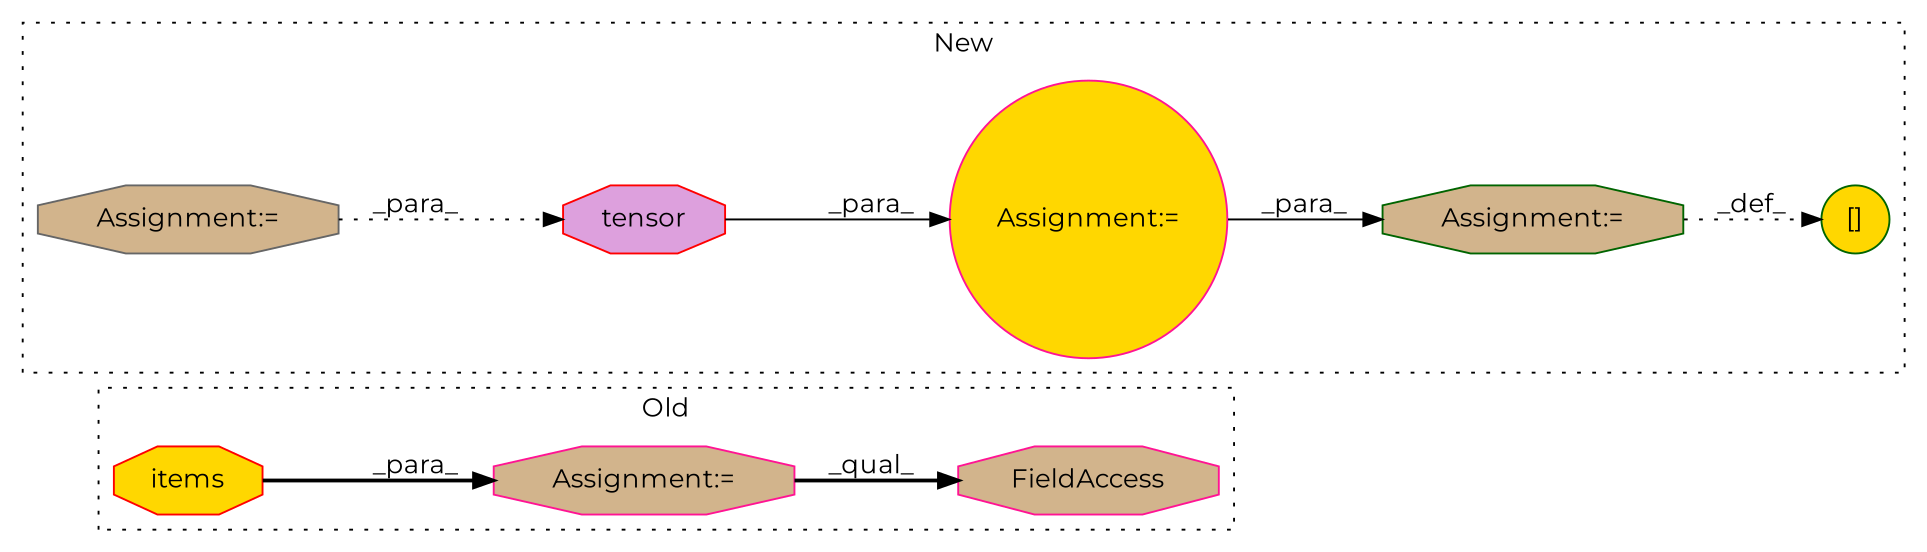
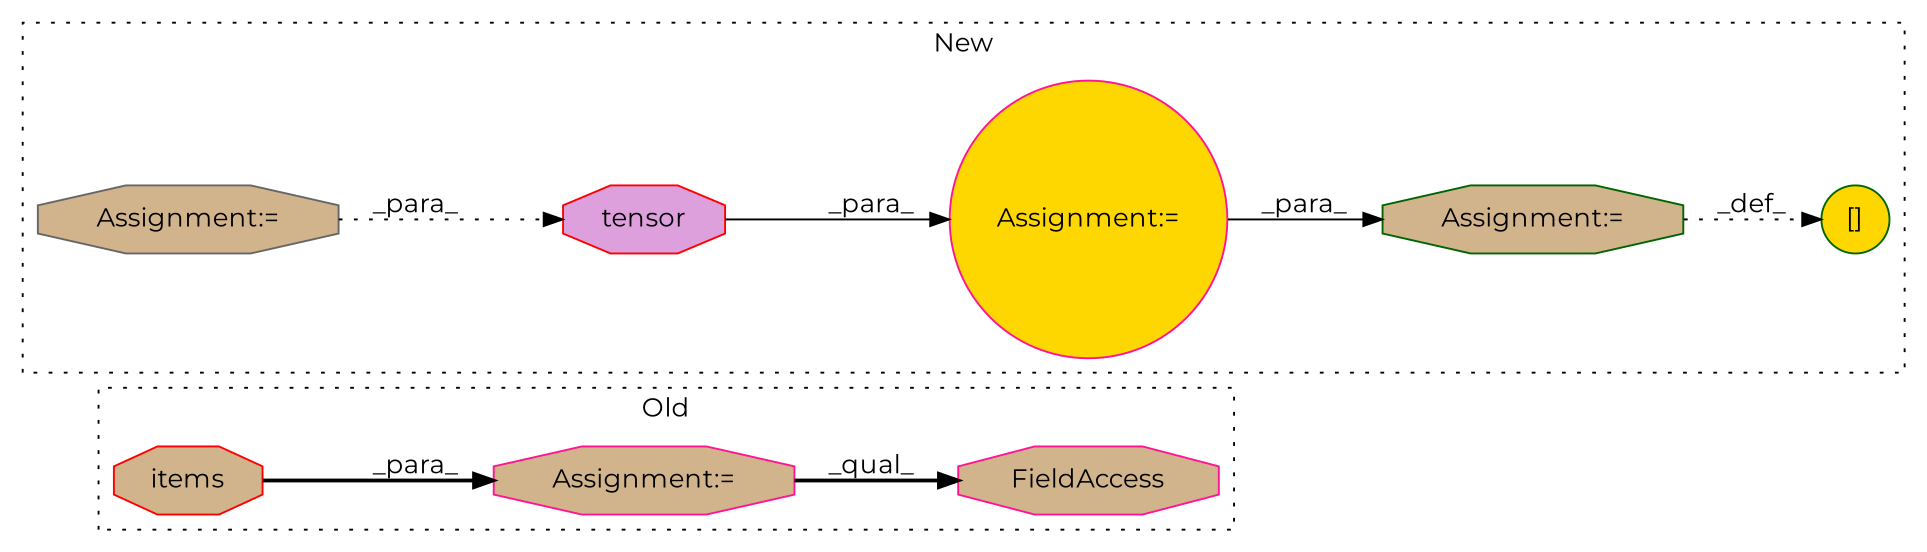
node "items": fillcolor gold -> tan
